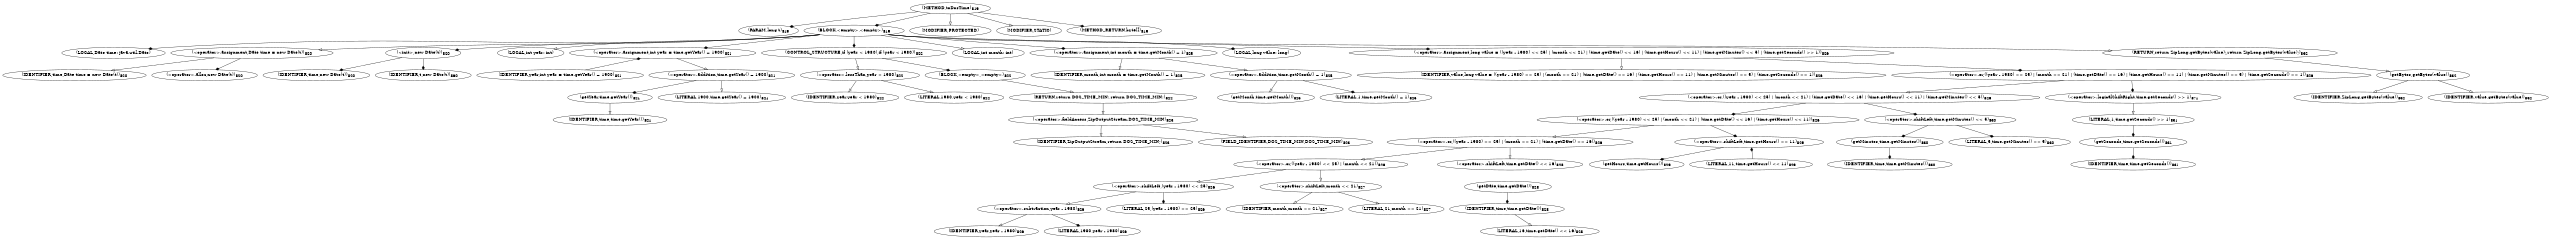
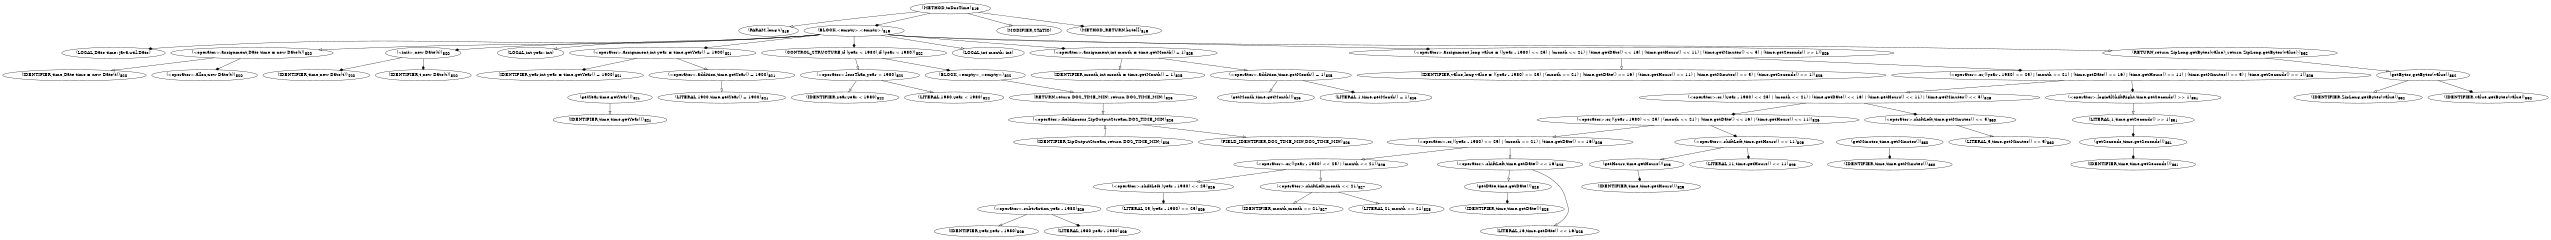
edge "(METHOD,toDosTime)" -> "(PARAM,long t)": arrowhead diamond -> onormal
node "(MODIFIER,PROTECTED)": removed
node "(LOCAL,long value: long)": removed
edge "(IDENTIFIER,year,int year = time.getYear() + 1900)" -> "(<operator>.assignment,int year = time.getYear() + 1900)": reversed
node "(IDENTIFIER,time,new Date(t))": text "820" -> "420"
node "(IDENTIFIER,t,new Date(t))": text "860" -> "820"
edge "(<operator>.addition,time.getYear() + 1900)" -> "(getYear,time.getYear())": removed
edge "(getBytes,getBytes(value))" -> "(IDENTIFIER,value,getBytes(value))": arrowhead onormal -> diamond
node "(RETURN,return DOS_TIME_MIN;,return DOS_TIME_MIN;)": text "822" -> "823"
node "(<operator>.logicalShiftRight,time.getSeconds() >> 1)": text "871" -> "831"
edge "(<operator>.fieldAccess,ZipOutputStream.DOS_TIME_MIN)" -> "(IDENTIFIER,ZipOutputStream,return DOS_TIME_MIN;)": reversed
edge "(<operator>.shiftLeft,time.getMinutes() << 5)" -> "(getMinutes,time.getMinutes())": removed
edge "(<operator>.shiftLeft,time.getMinutes() << 5)" -> "(LITERAL,5,time.getMinutes() << 5)": arrowhead diamond -> onormal
edge "(<operator>.shiftLeft,time.getHours() << 11)" -> "(getHours,time.getHours())": arrowhead diamond -> onormal
edge "(LITERAL,11,time.getHours() << 11)" -> "(<operator>.shiftLeft,time.getHours() << 11)": reversed
edge "(<operator>.shiftLeft,time.getDate() << 16)" -> "(getDate,time.getDate())": added
node "(IDENTIFIER,time,time.getHours())": added
edge "(<operator>.shiftLeft,(year - 1980) << 25)" -> "(<operator>.subtraction,year - 1980)": removed
node "(LITERAL,21,month << 21)": text "827" -> "828"
edge "(IDENTIFIER,time,time.getDate())" -> "(LITERAL,16,time.getDate() << 16)": now "(<operator>.shiftLeft,time.getDate() << 16)" -> "(LITERAL,16,time.getDate() << 16)"
